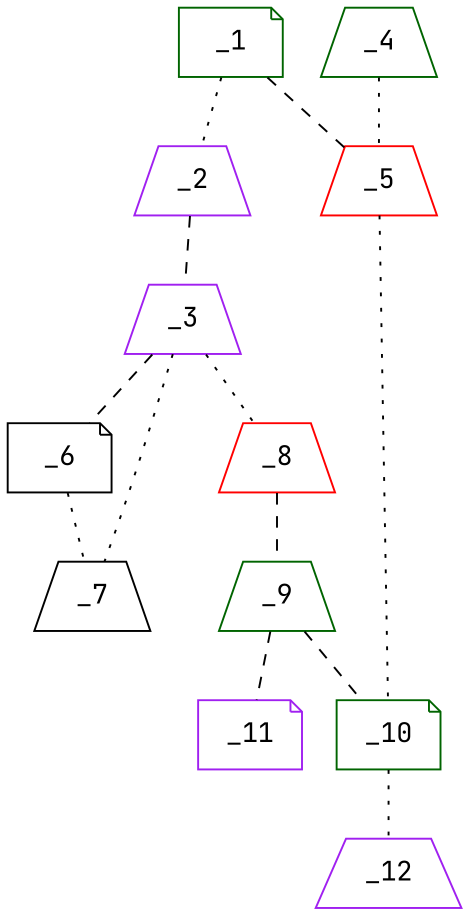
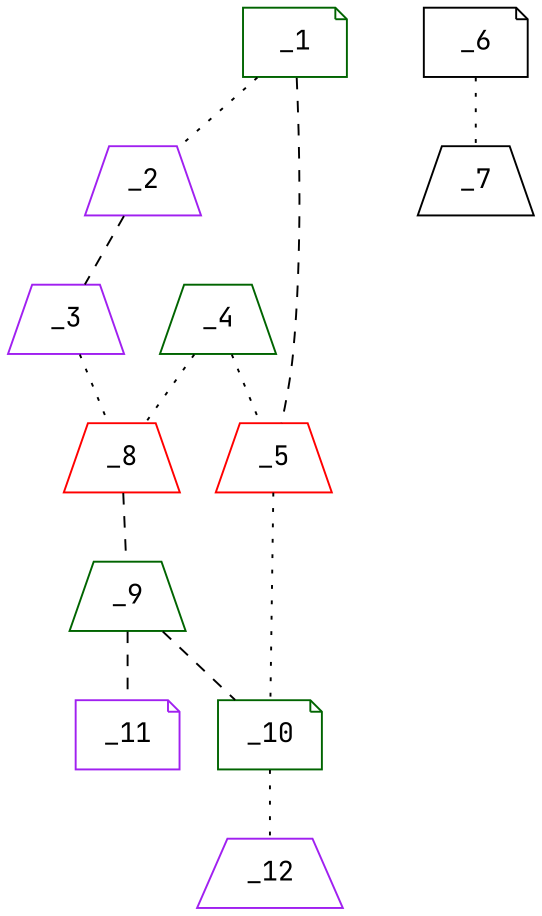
edge "_3" -- "_6": removed
edge "_4" -- "_8": added
edge "_3" -- "_7": removed
